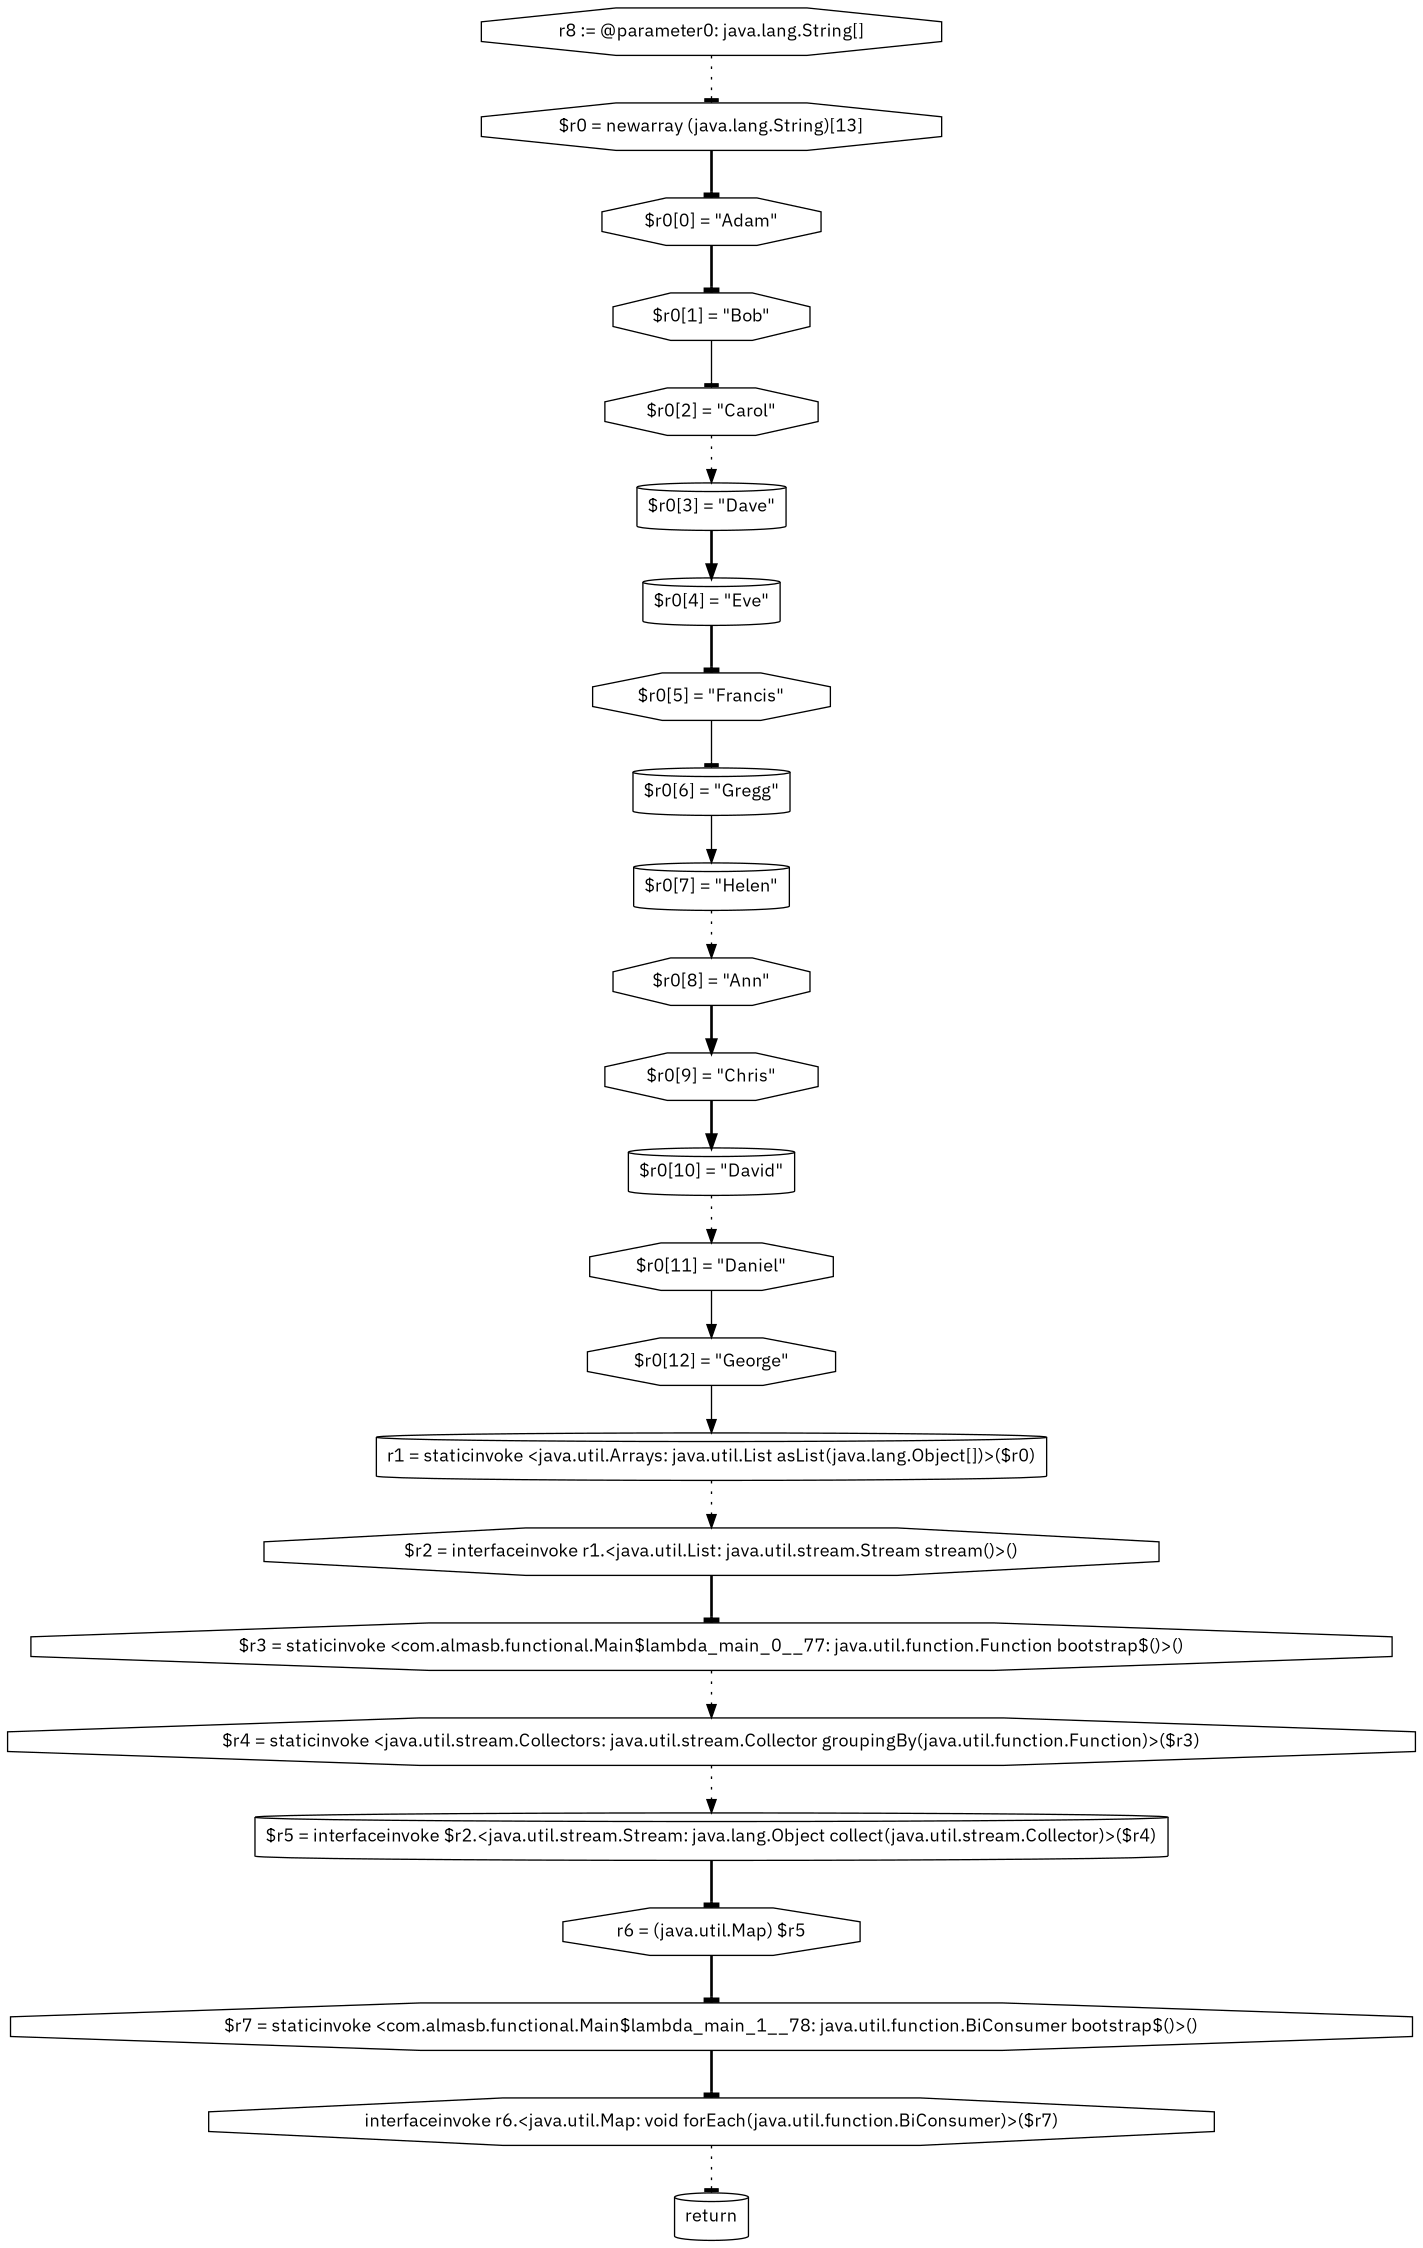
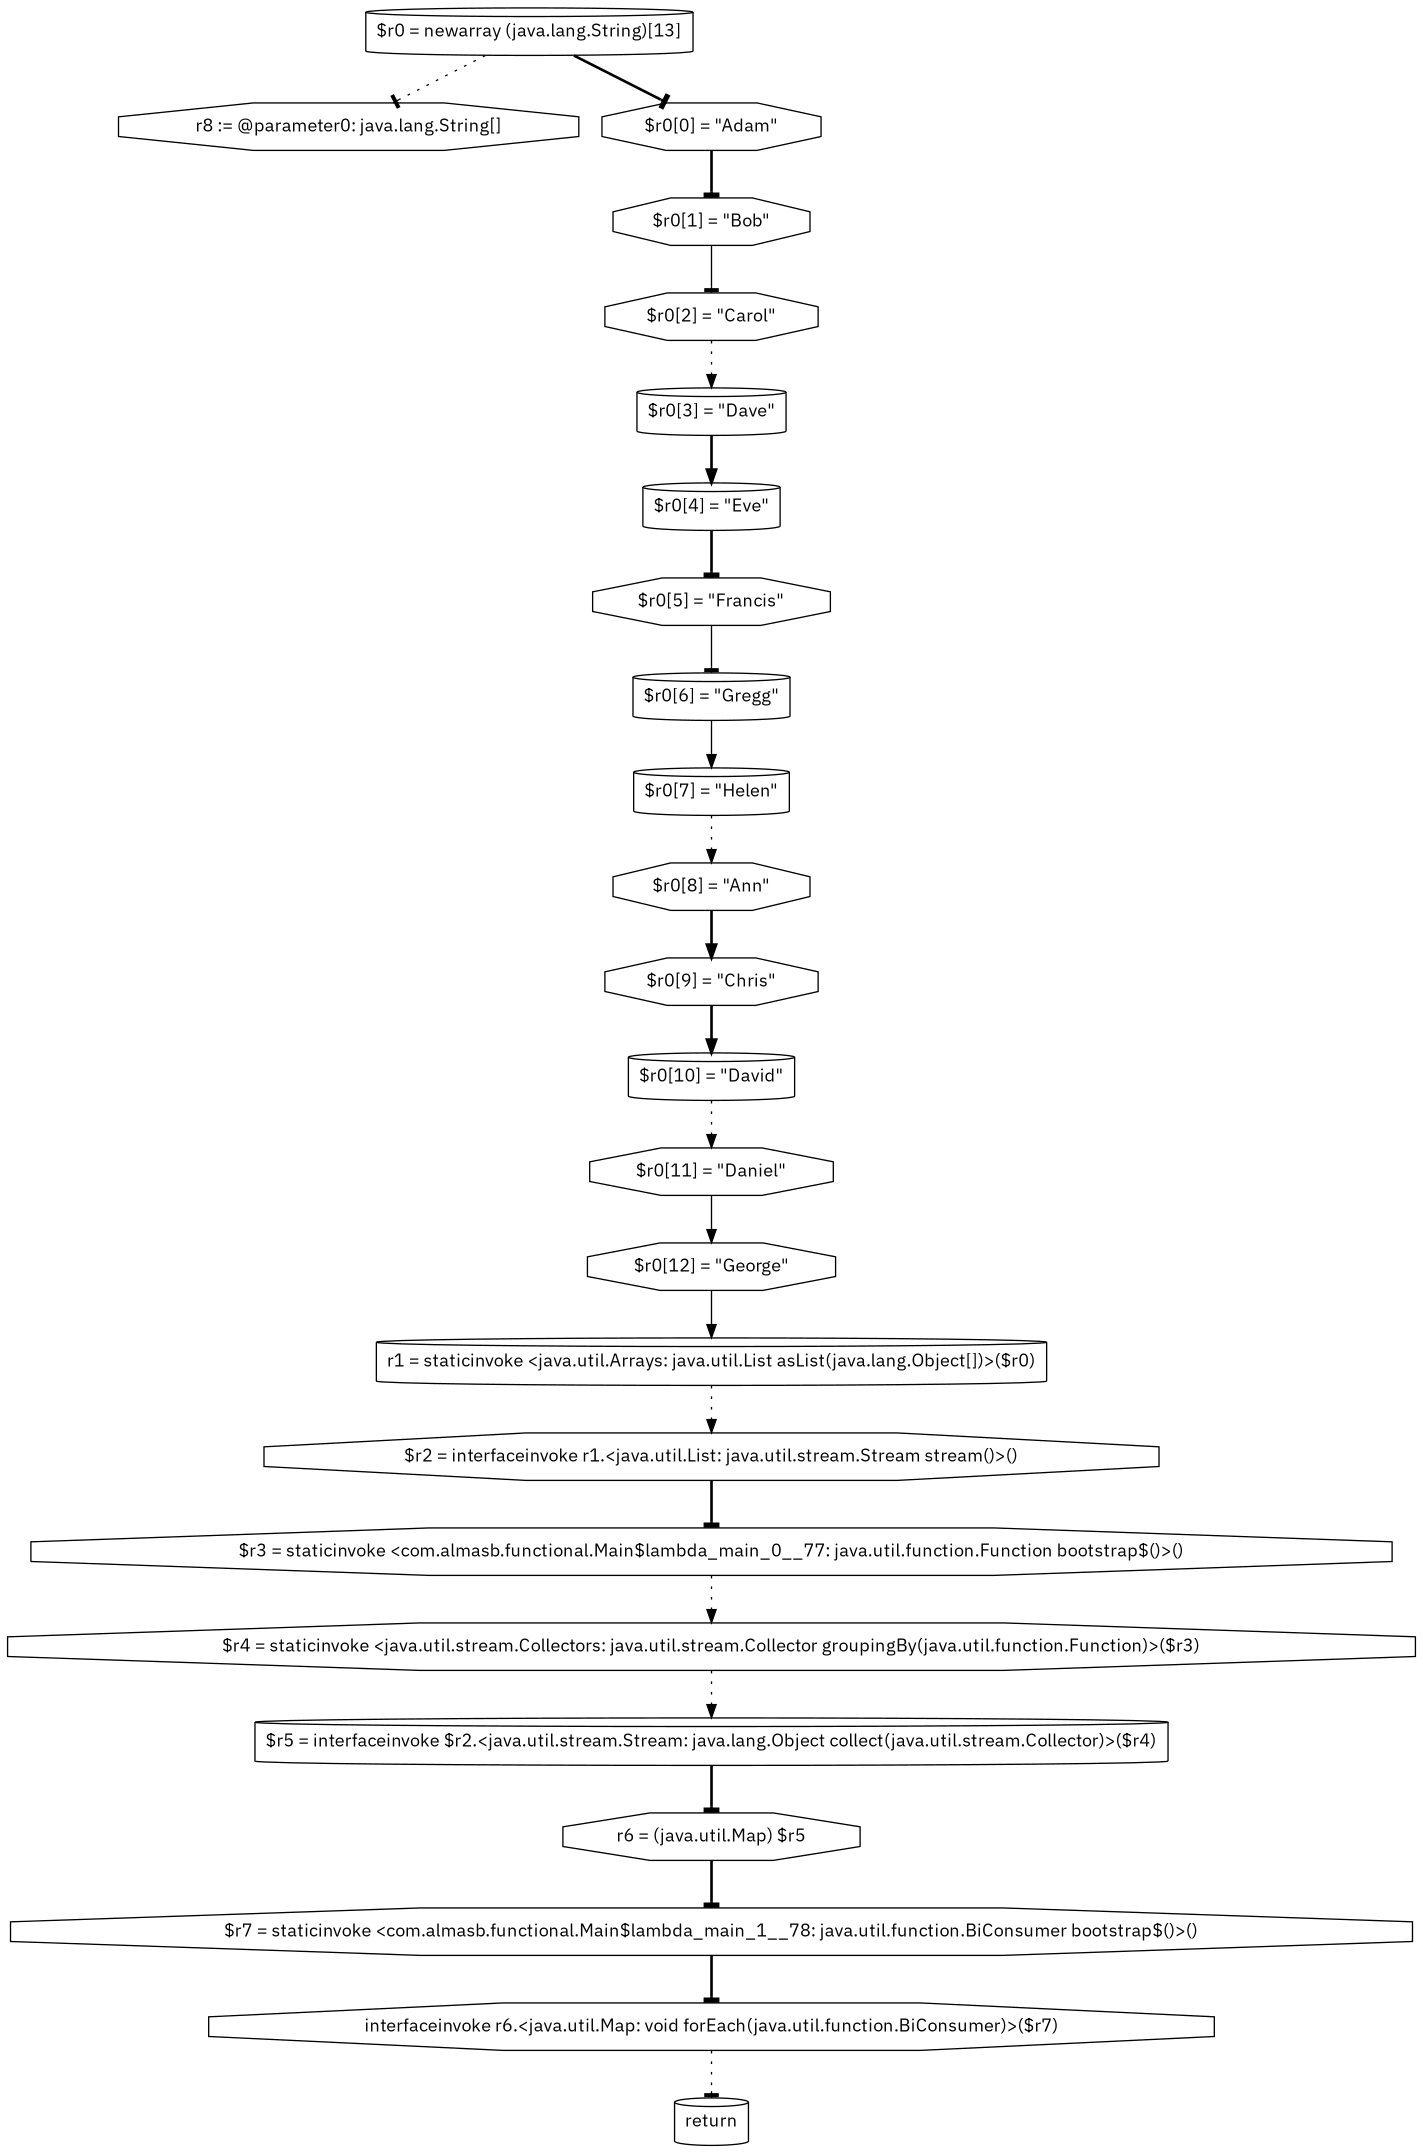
edge "r8 := @parameter0: java.lang.String[]" -> "$r0 = newarray (java.lang.String)[13]": reversed
node "$r0 = newarray (java.lang.String)[13]": shape octagon -> cylinder
